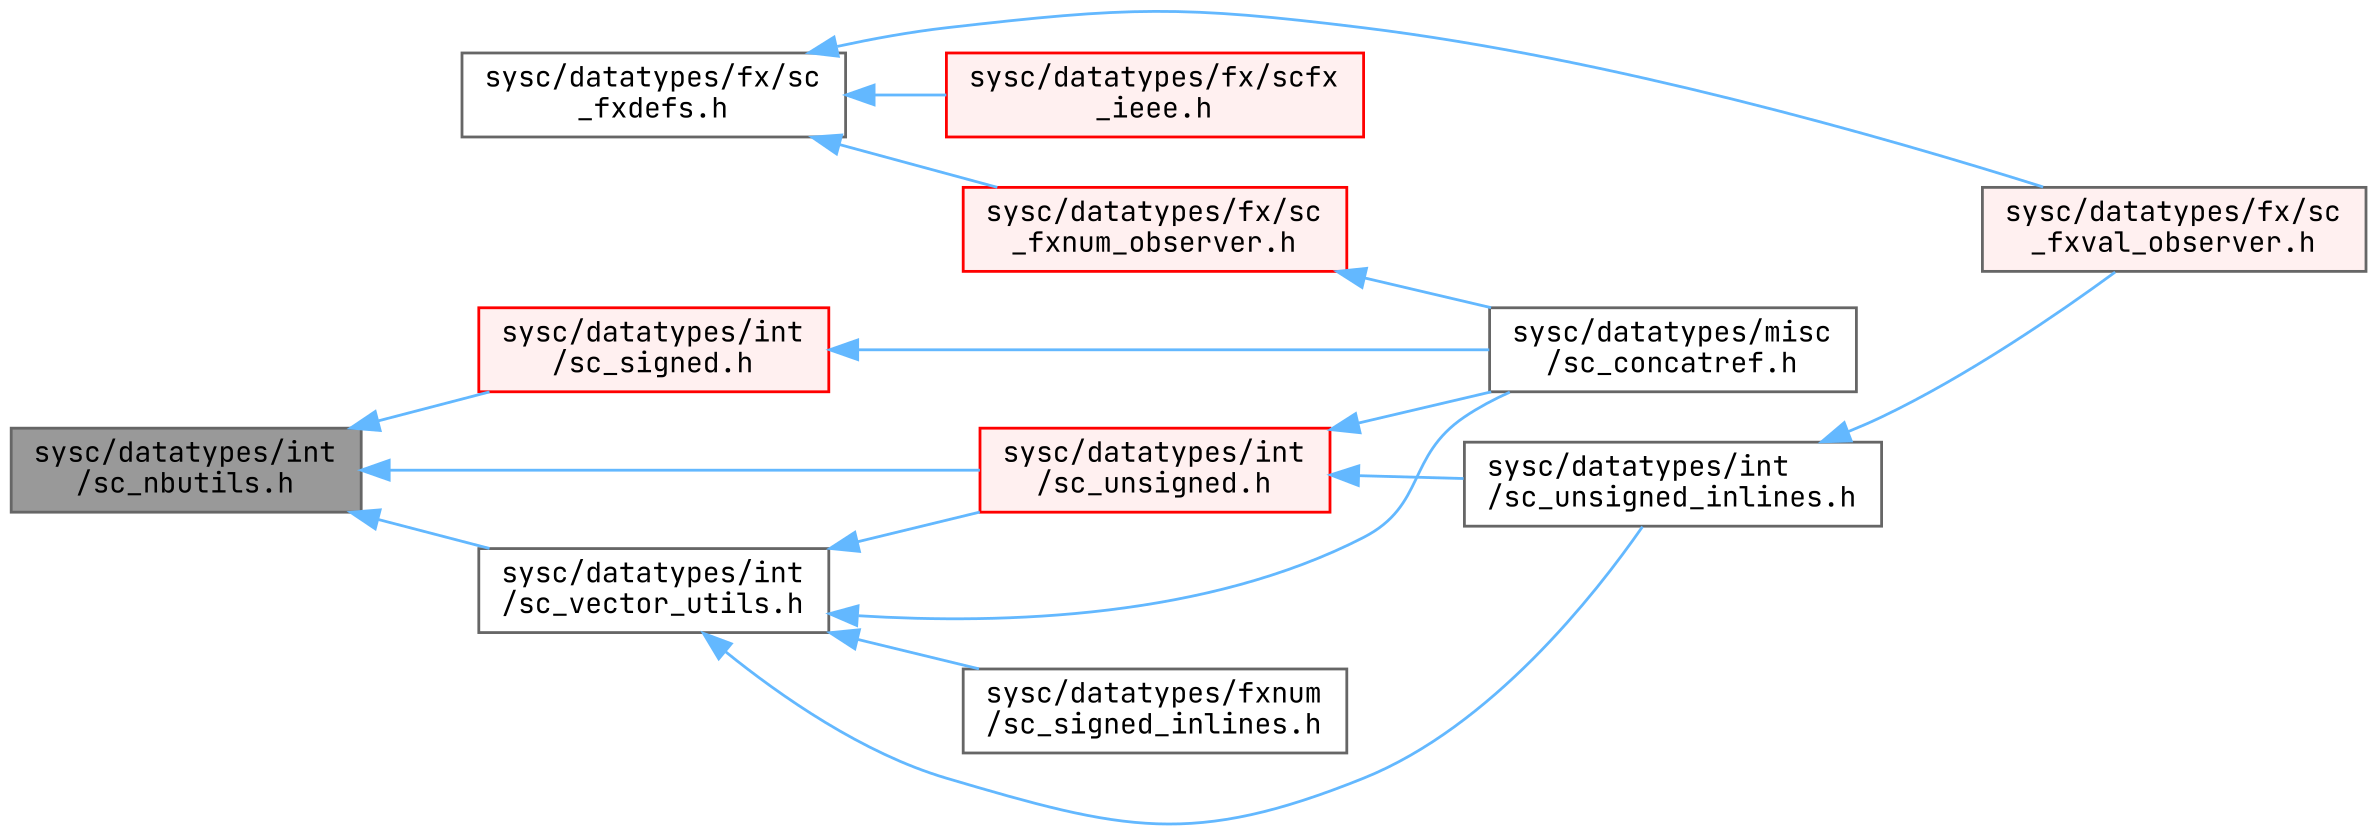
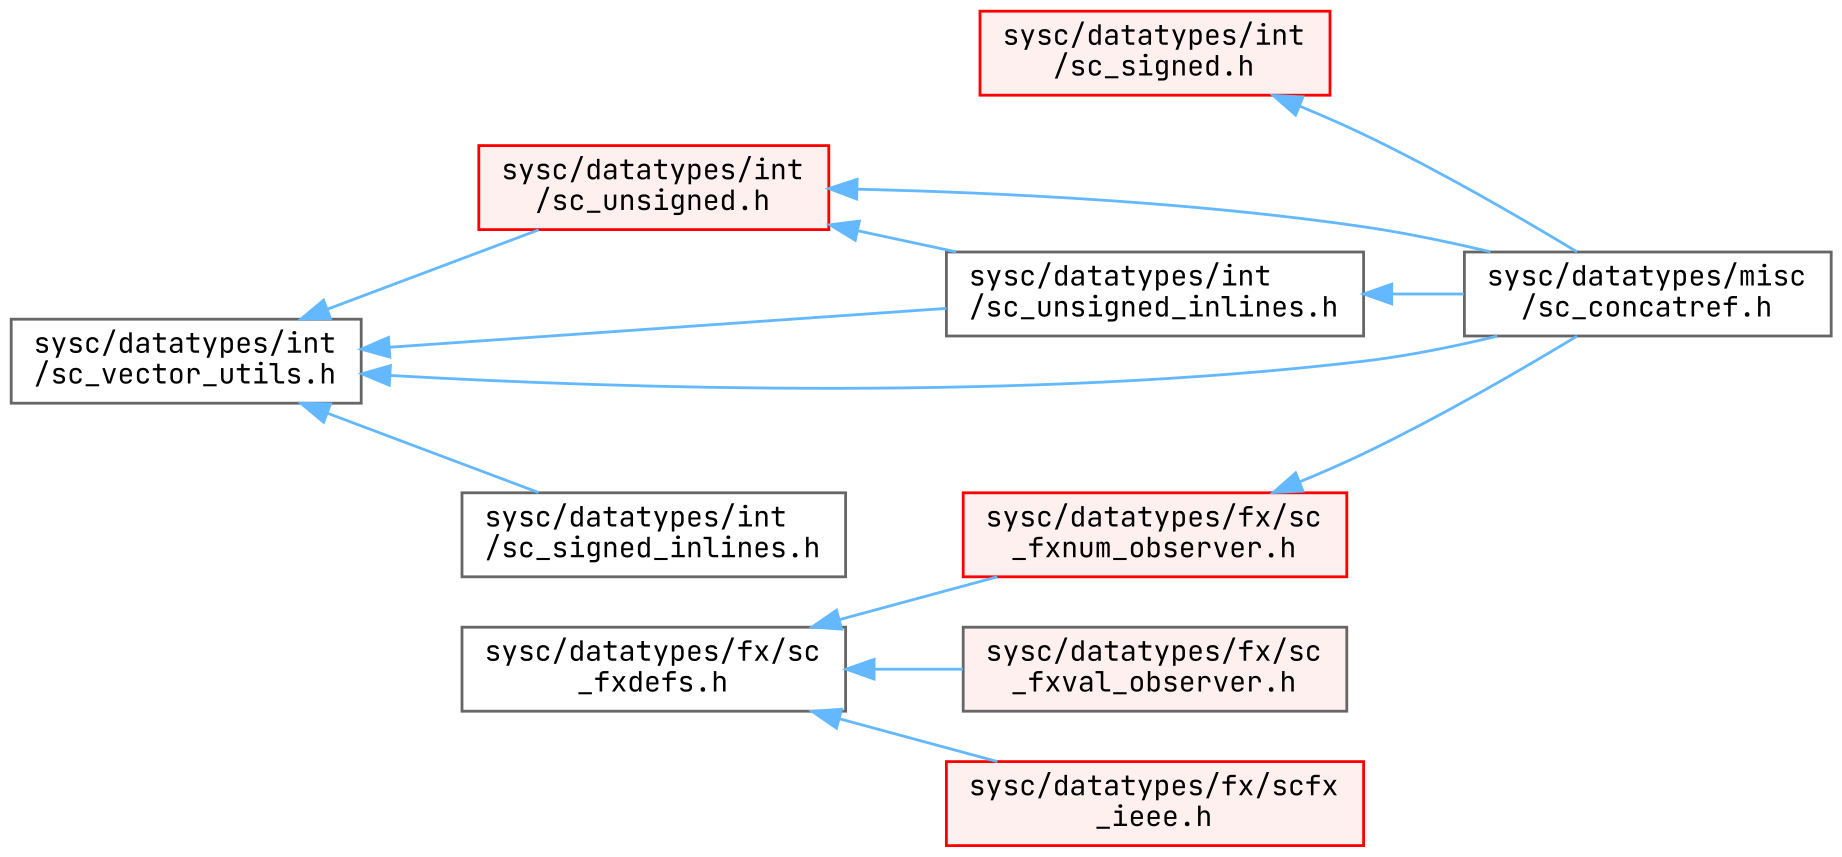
edge "sysc/datatypes/fx/sc _fxval_observer.h" -> "sysc/datatypes/int /sc_unsigned_inlines.h": now "sysc/datatypes/misc /sc_concatref.h" -> "sysc/datatypes/int /sc_unsigned_inlines.h"
node "sysc/datatypes/int /sc_nbutils.h": removed
node "sysc/datatypes/fxnum /sc_signed_inlines.h": label "sysc/datatypes/fxnum /sc_signed_inlines.h" -> "sysc/datatypes/int /sc_signed_inlines.h"
